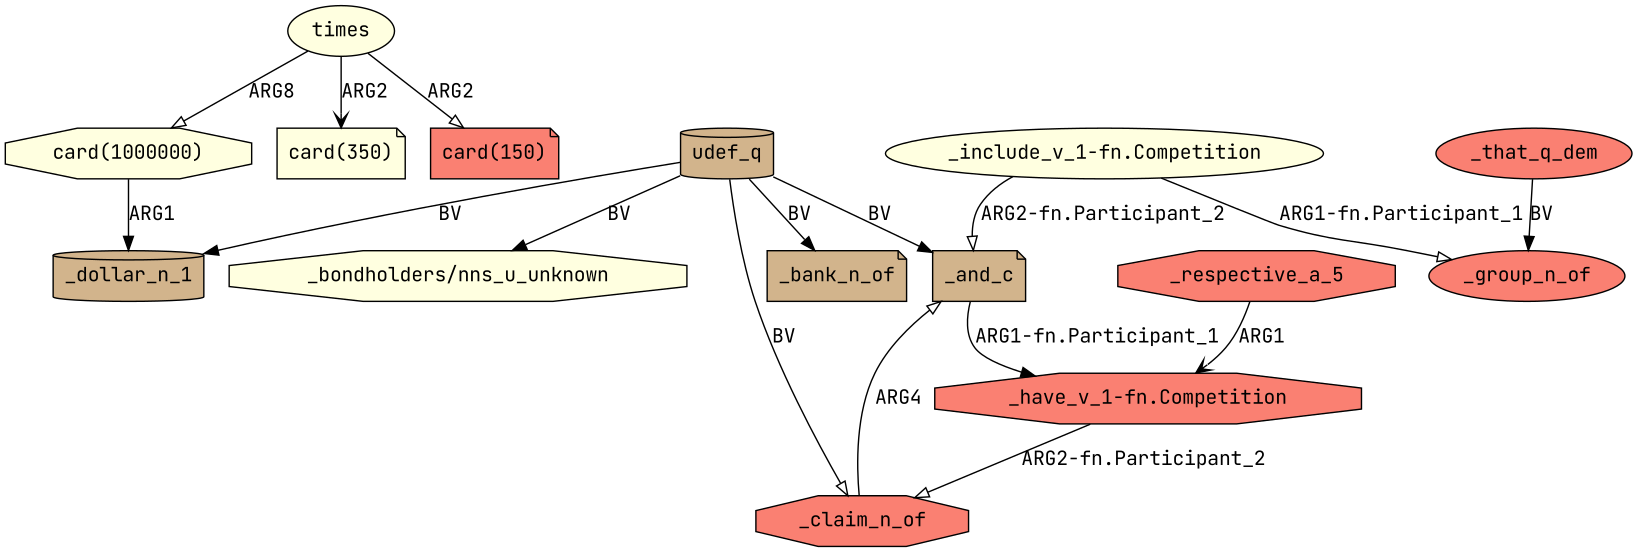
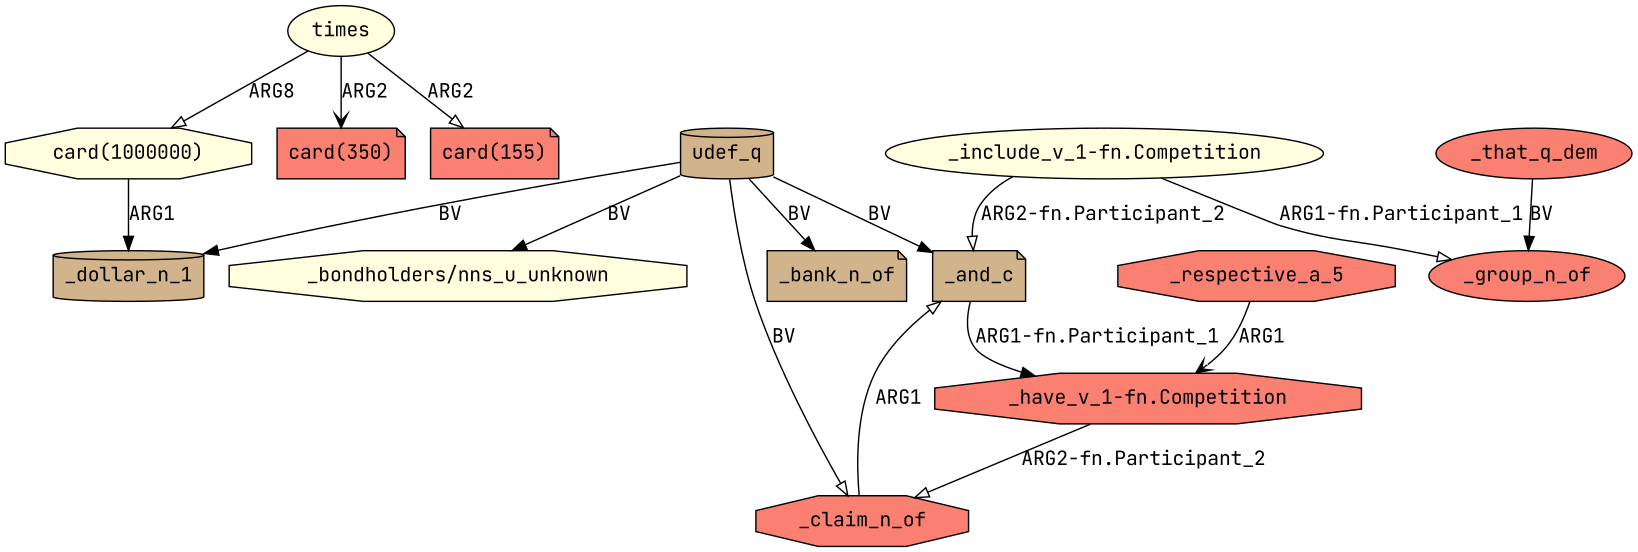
node "card(350)": fillcolor lightyellow -> salmon
node "card(150)": label "card(150)" -> "card(155)"
edge "_claim_n_of" -> "_and_c": label "ARG4" -> "ARG1"
